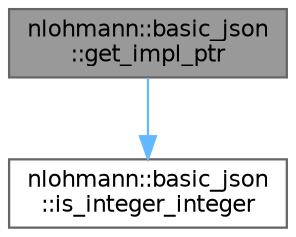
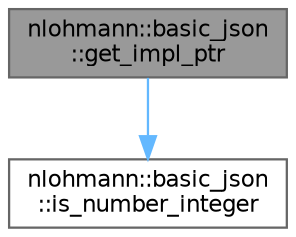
node "nlohmann::basic_json ::is_integer_integer": label "nlohmann::basic_json ::is_integer_integer" -> "nlohmann::basic_json ::is_number_integer"
